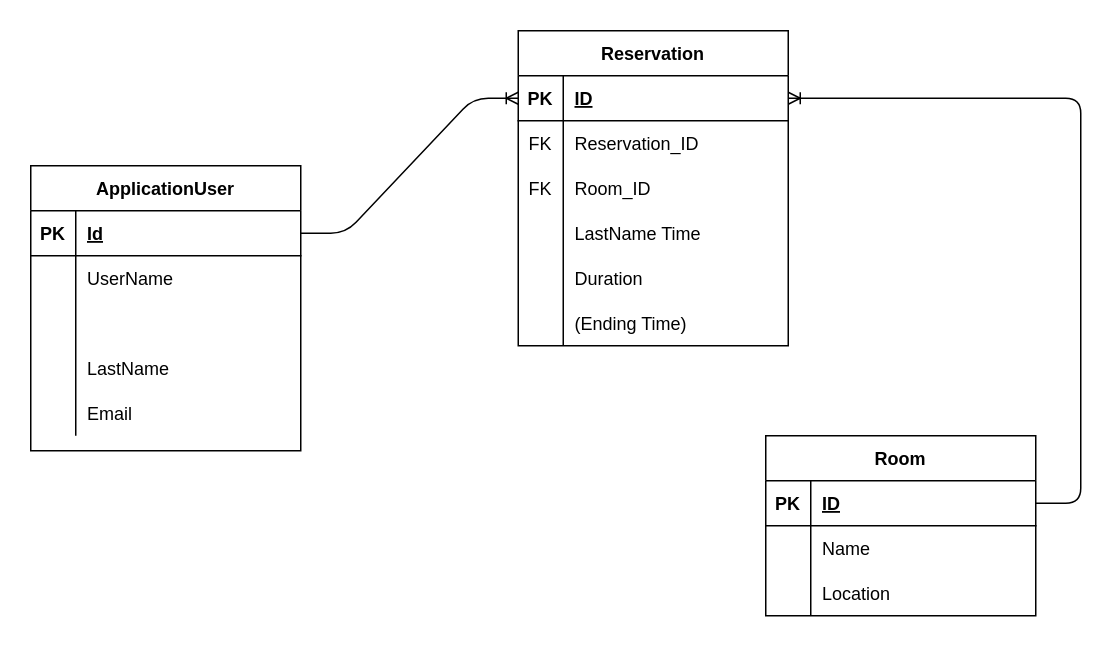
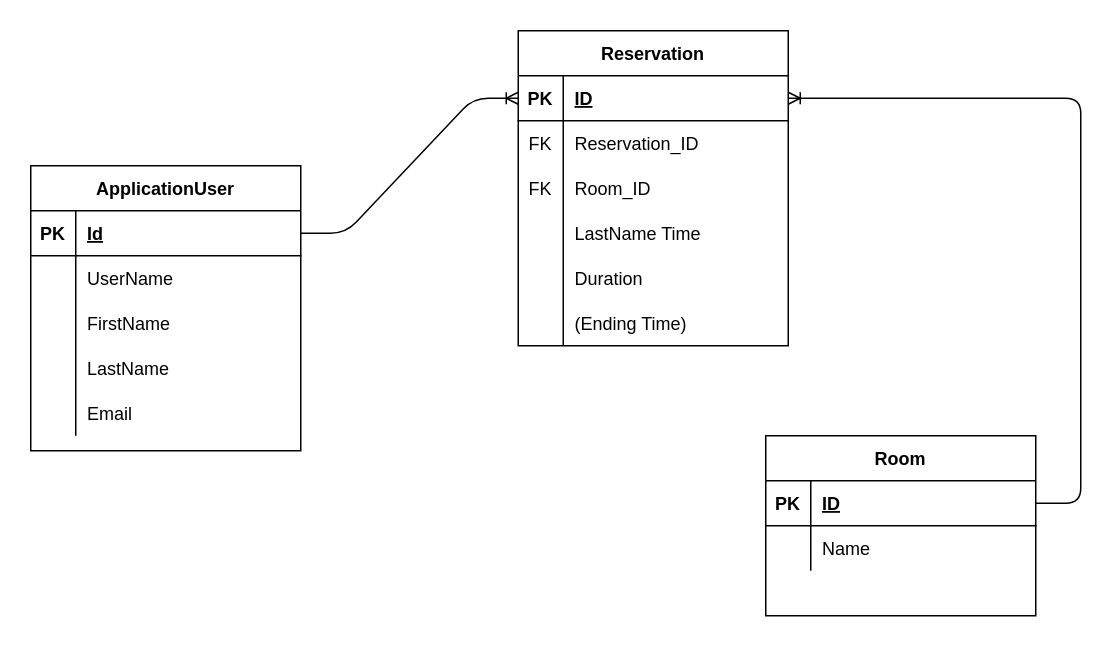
node "FirstName": added
node "Location": removed
